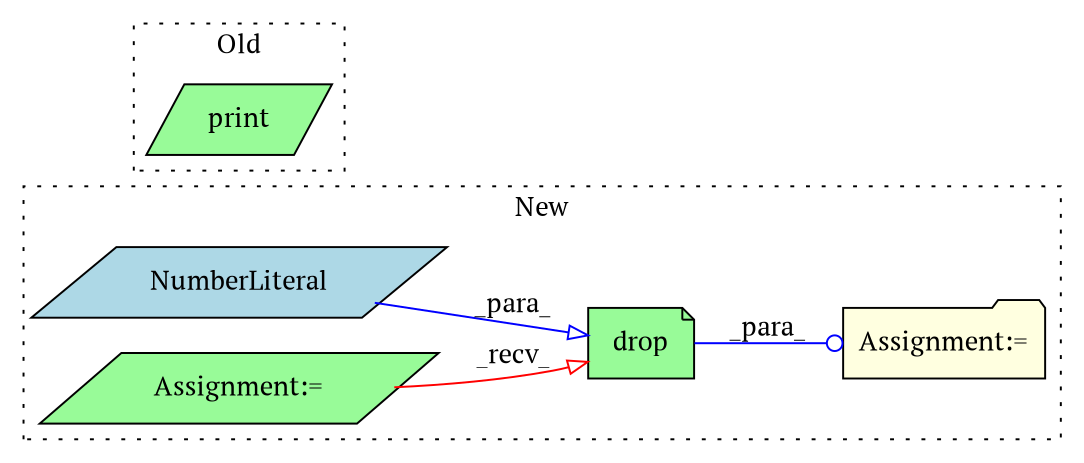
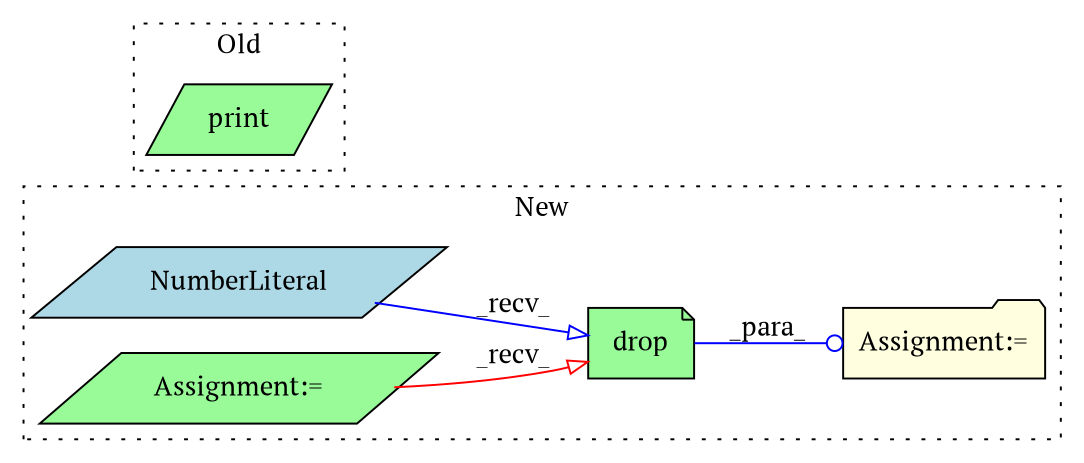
edge "NumberLiteral" -> "drop": label "_para_" -> "_recv_"
